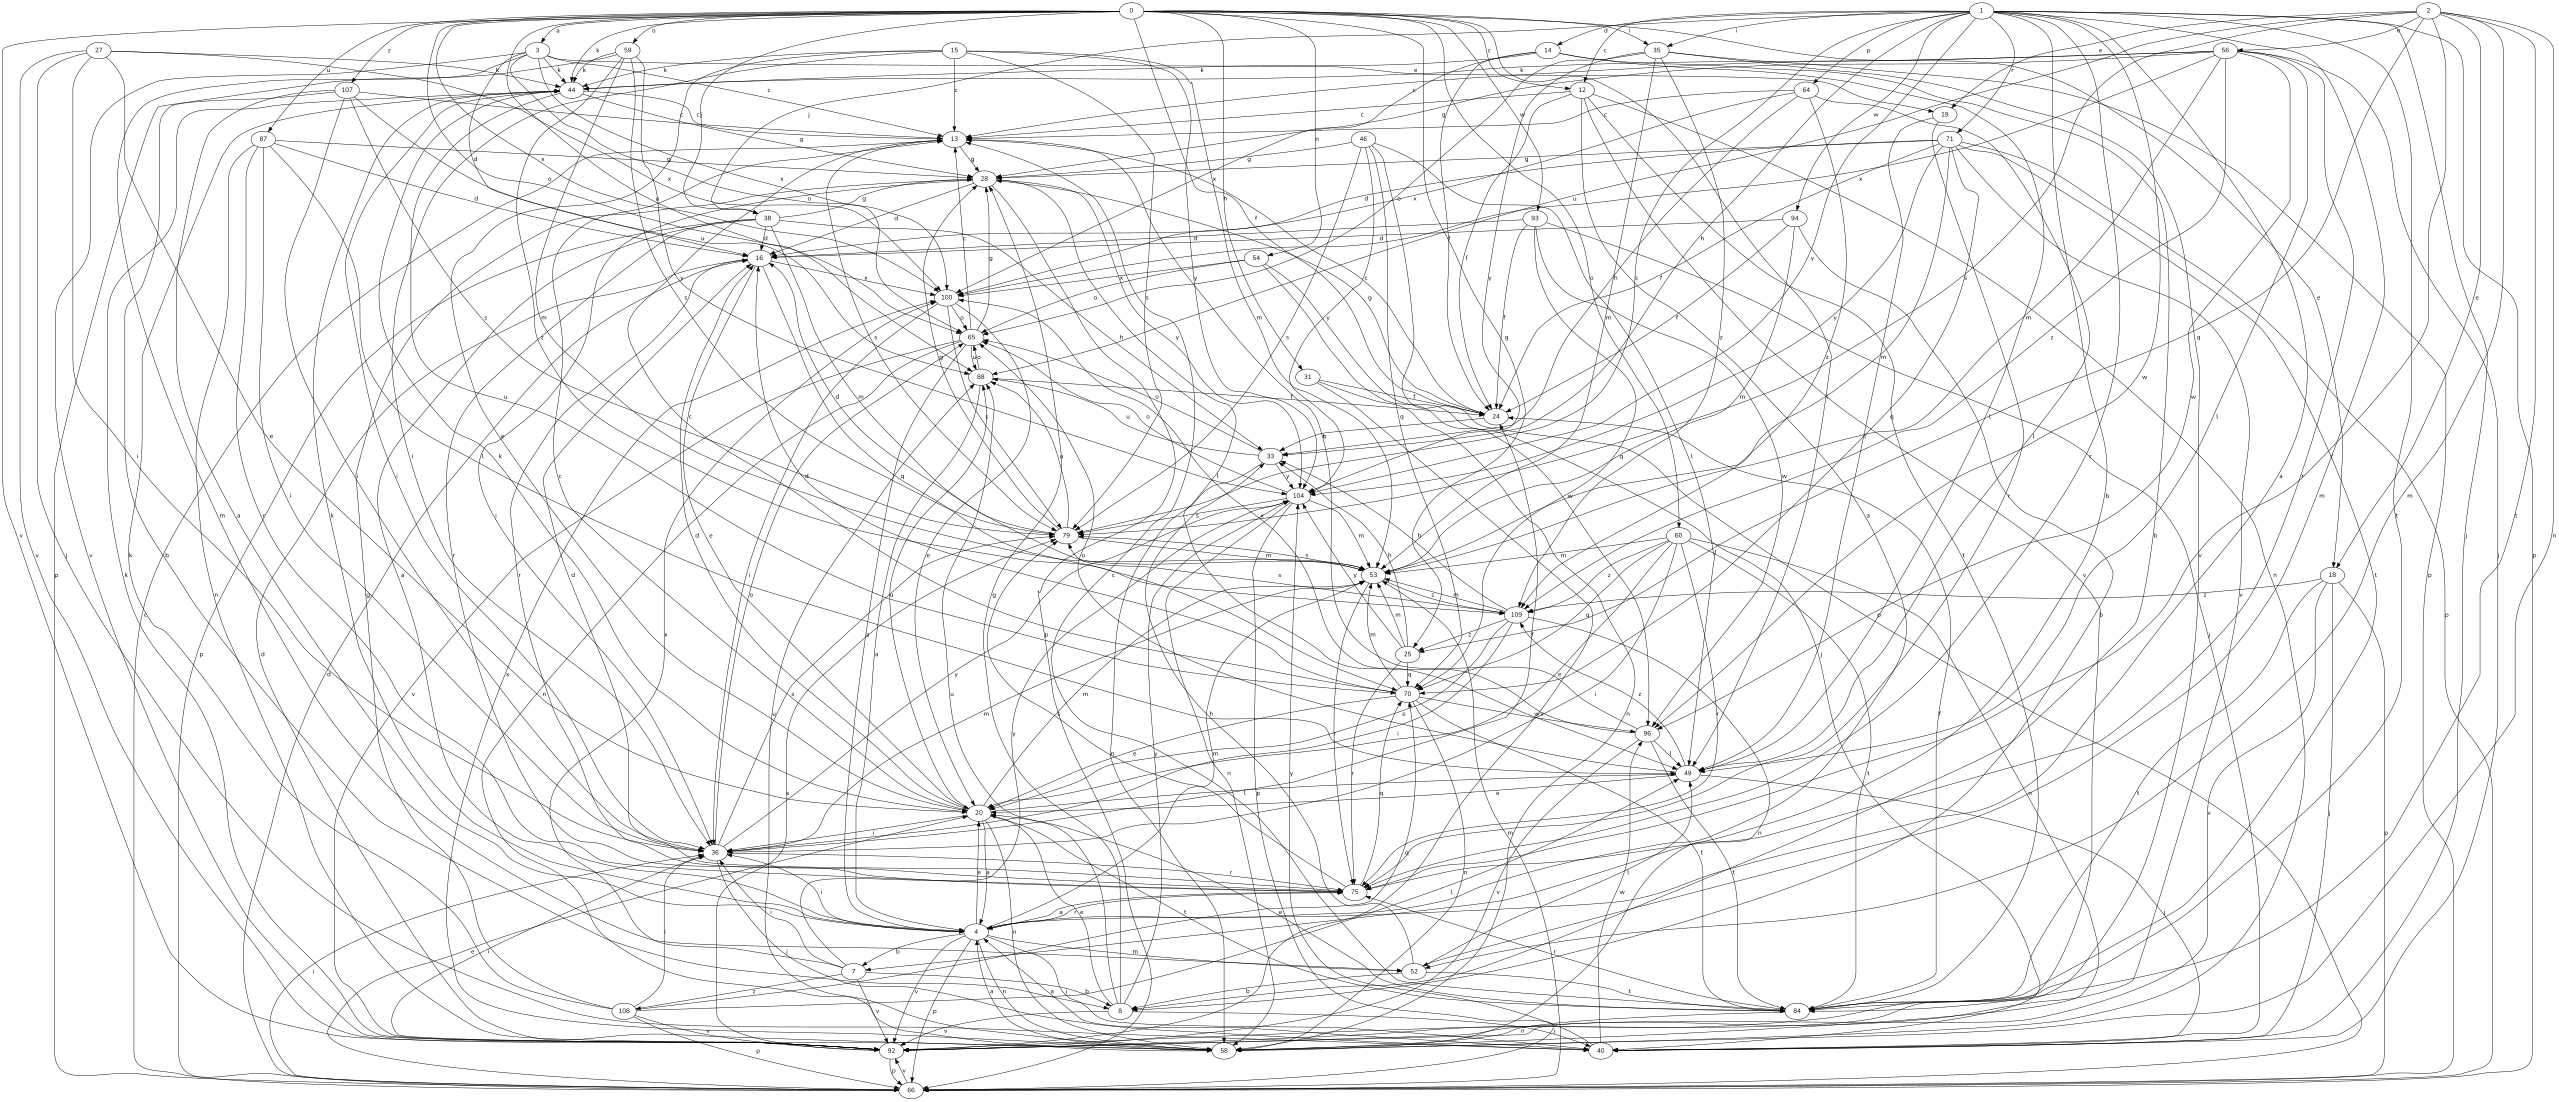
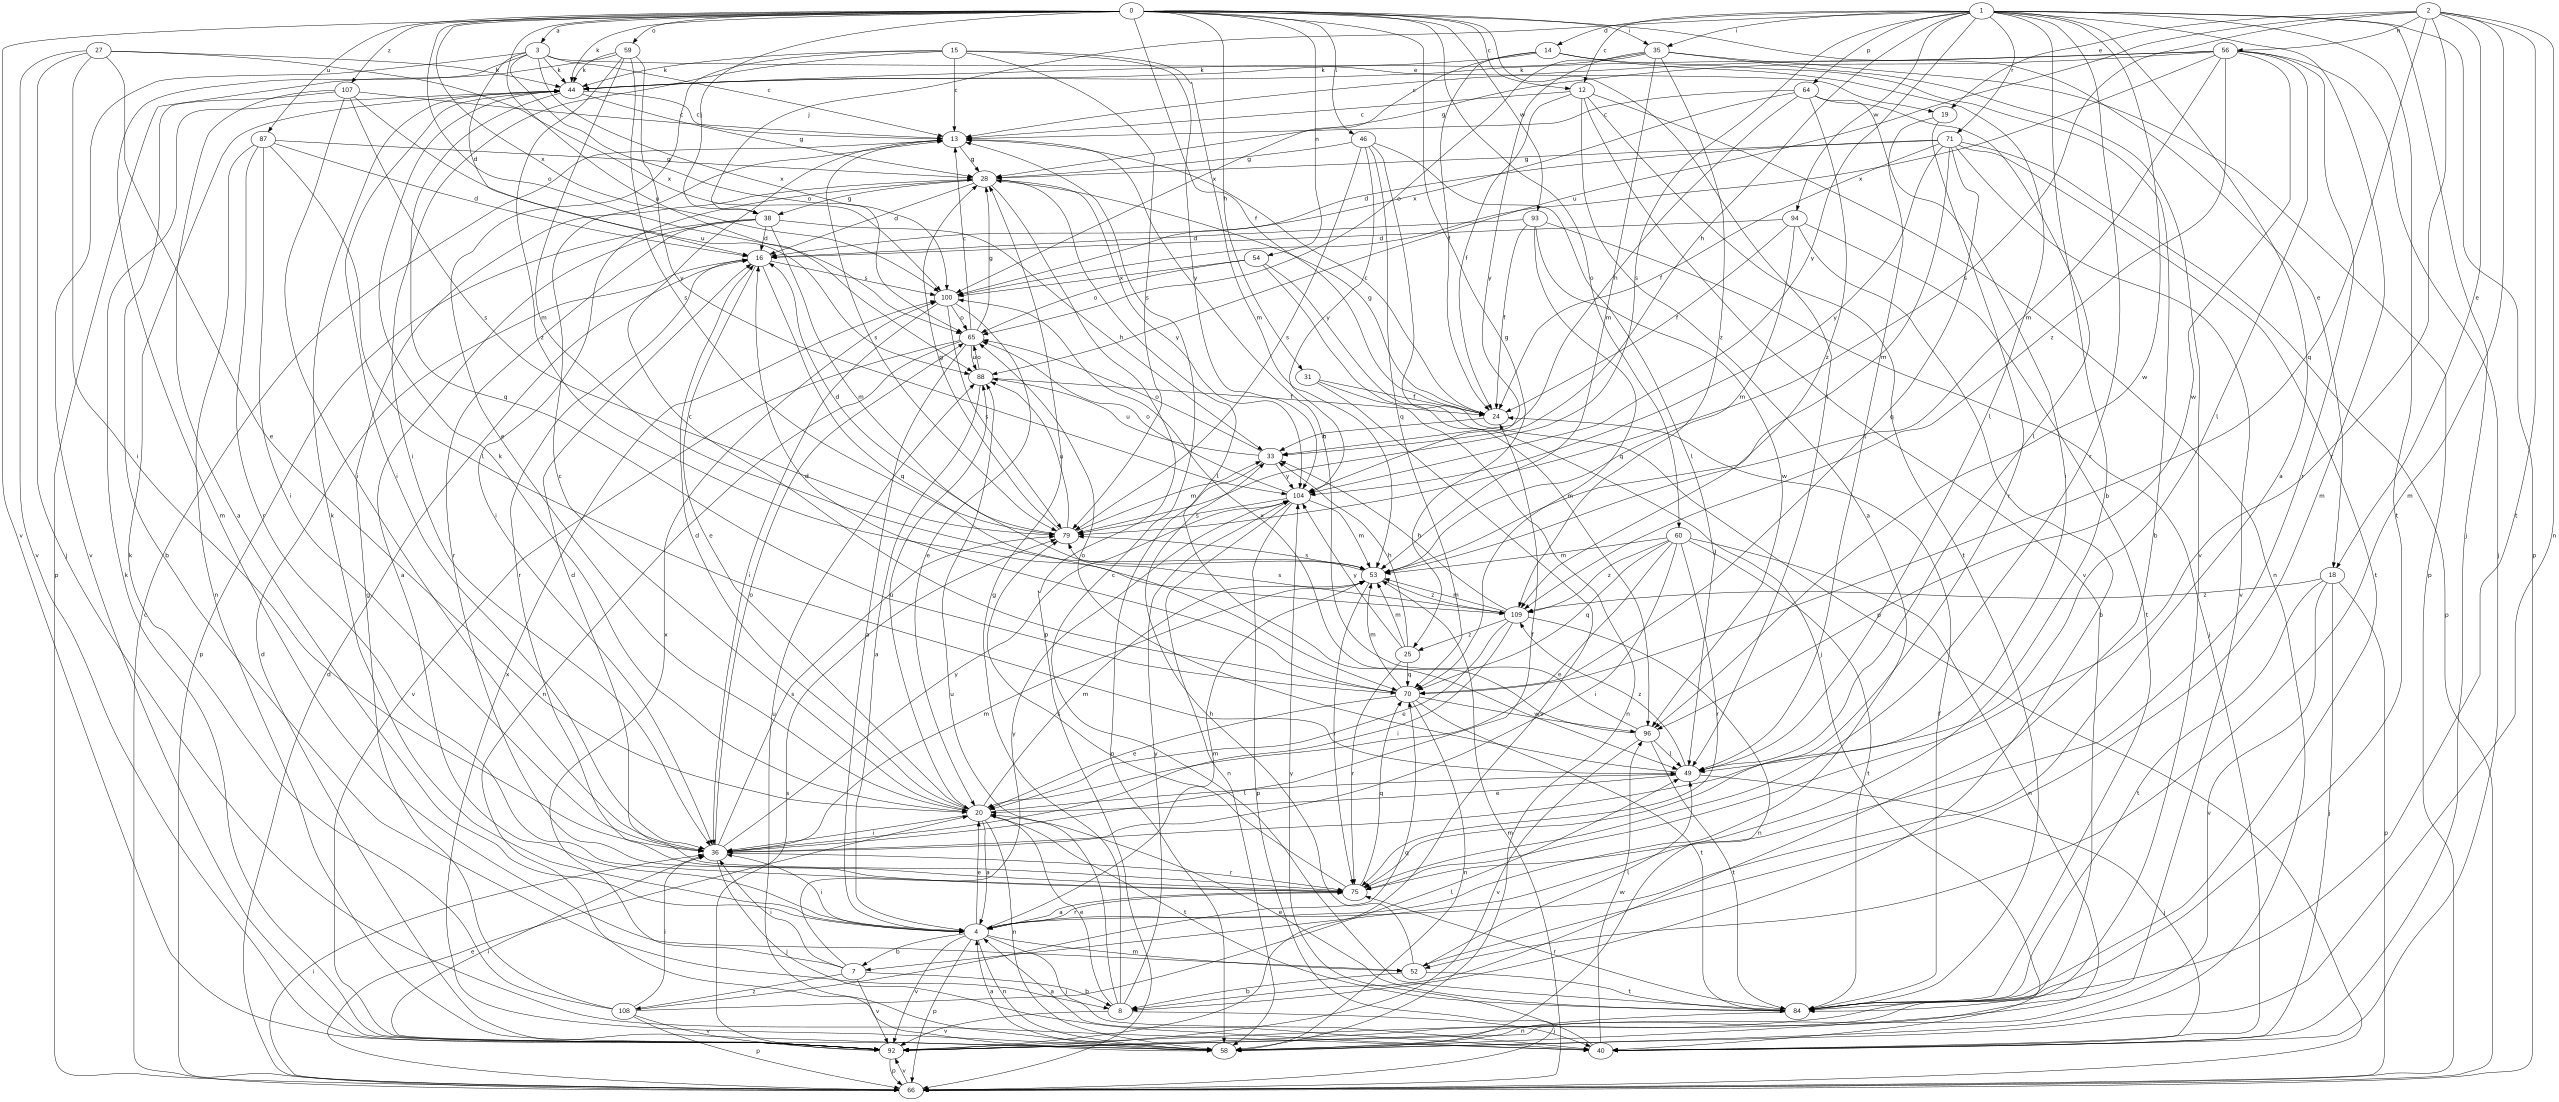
edge "0" -> "46": added, label "l"
edge "35" -> "44": added, label "k"
edge "38" -> "28": reversed
edge "16" -> "100": label "x" -> "s"
edge "44" -> "70": label "u" -> "q"
edge "2" -> "25": now "2" -> "70"
edge "54" -> "96": label "w" -> "m"
edge "79" -> "53": now "79" -> "33"
edge "94" -> "84": added, label "t"
edge "64" -> "36": added, label "i"
